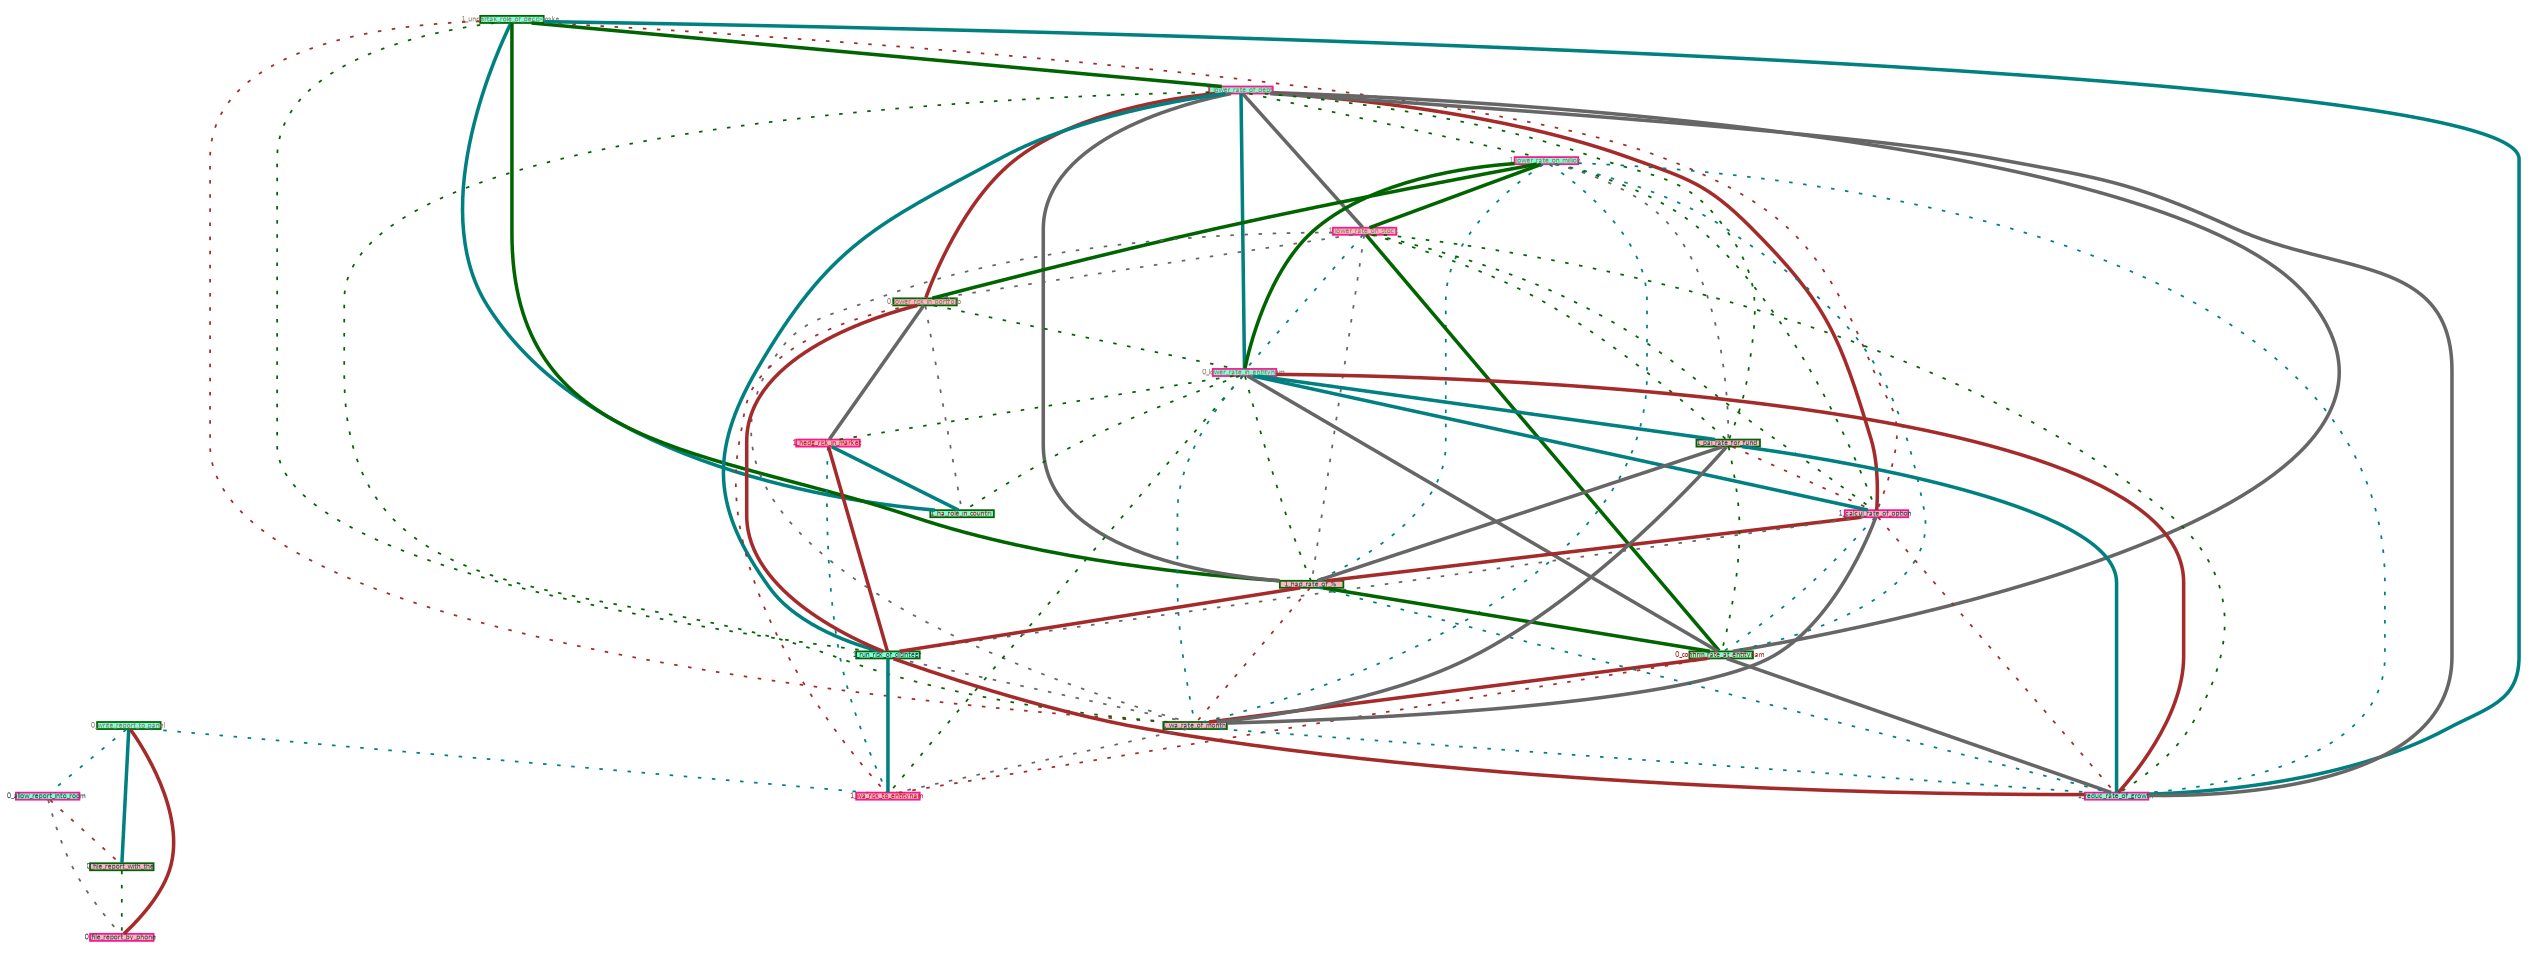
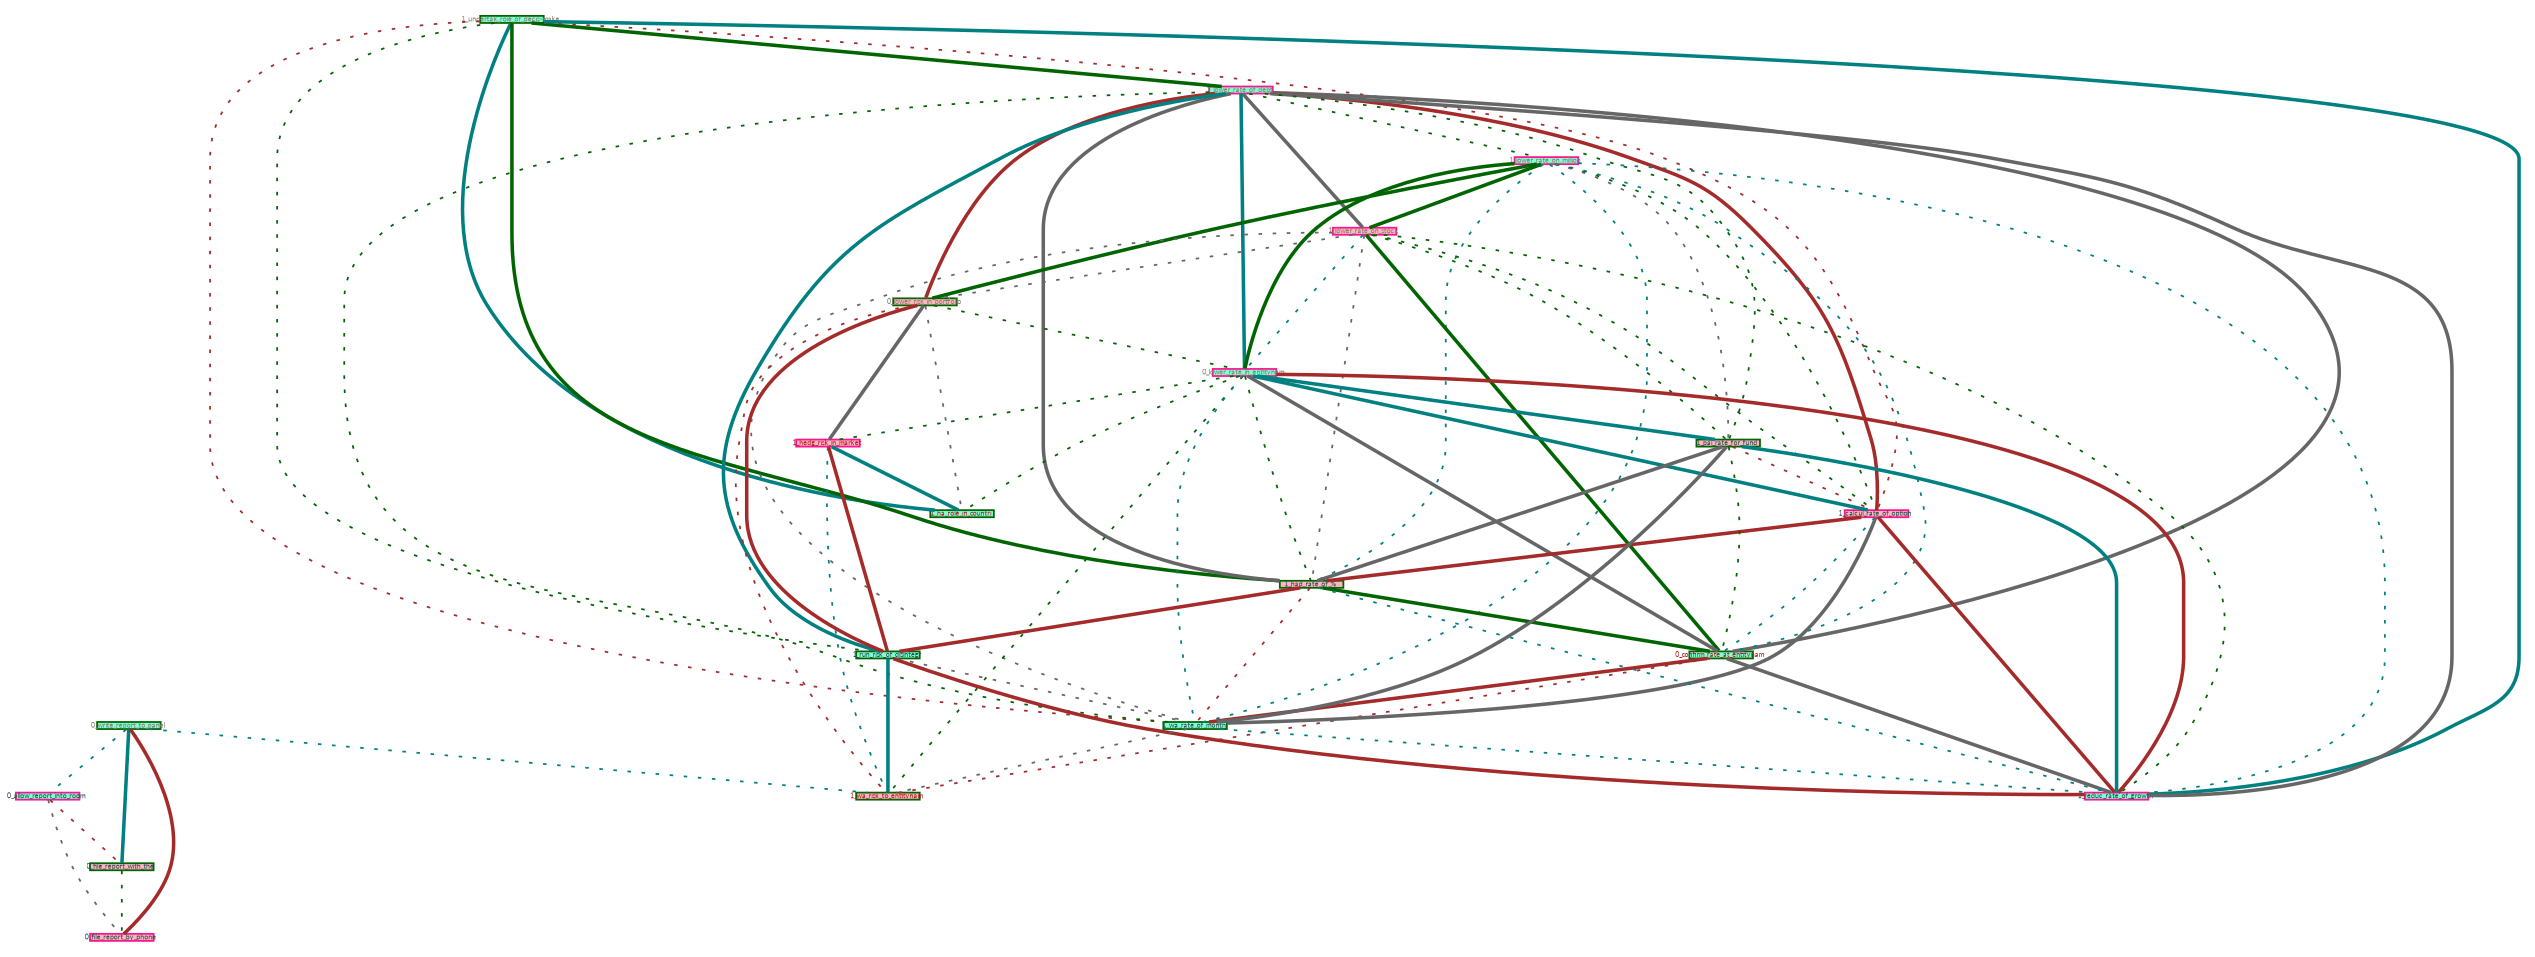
edge "1_calcul_rate_of_option" -- "1_run_risk_of_disintegr": removed
edge "1_calcul_rate_of_option" -- "1_reduc_rate_of_growth": style dotted -> bold
node "1_wa_rate_of_month": fillcolor lightpink -> aquamarine
node "1_wa_risk_to_entitynam": color deeppink -> darkgreen
